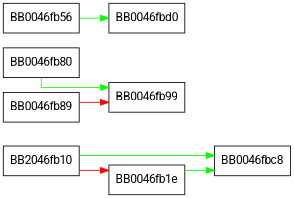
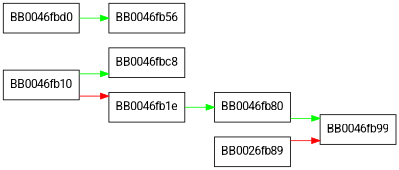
edge "BB0046fb56" -> "BB0046fbd0": reversed
node "BB0046fb89": label "BB0046fb89" -> "BB0026fb89"
node "BB2046fb10": label "BB2046fb10" -> "BB0046fb10"
edge "BB0046fb1e" -> "BB0046fbc8": now "BB0046fb1e" -> "BB0046fb80"
